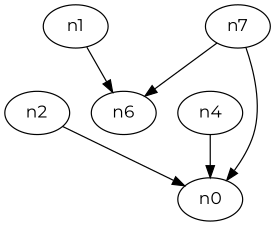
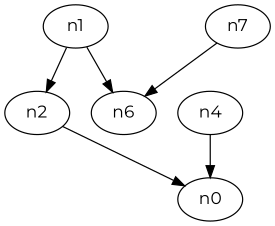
edge "n1" -> "n2": added
edge "n7" -> "n0": removed
